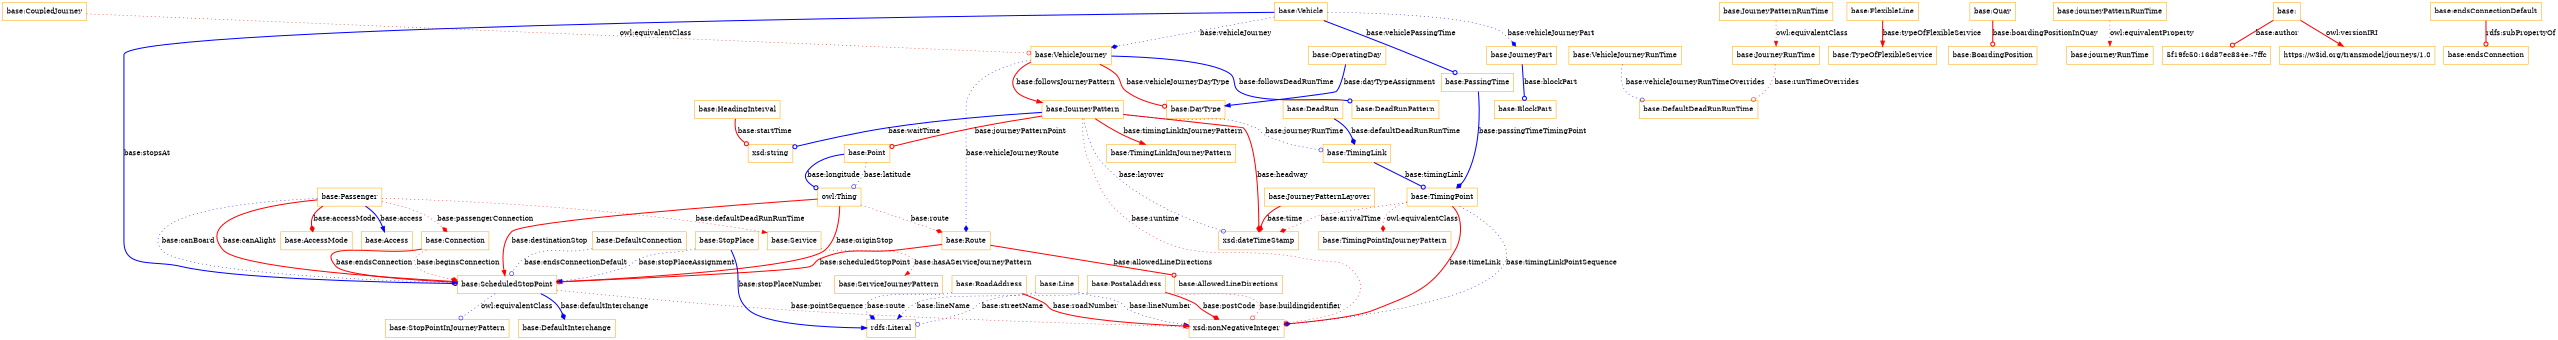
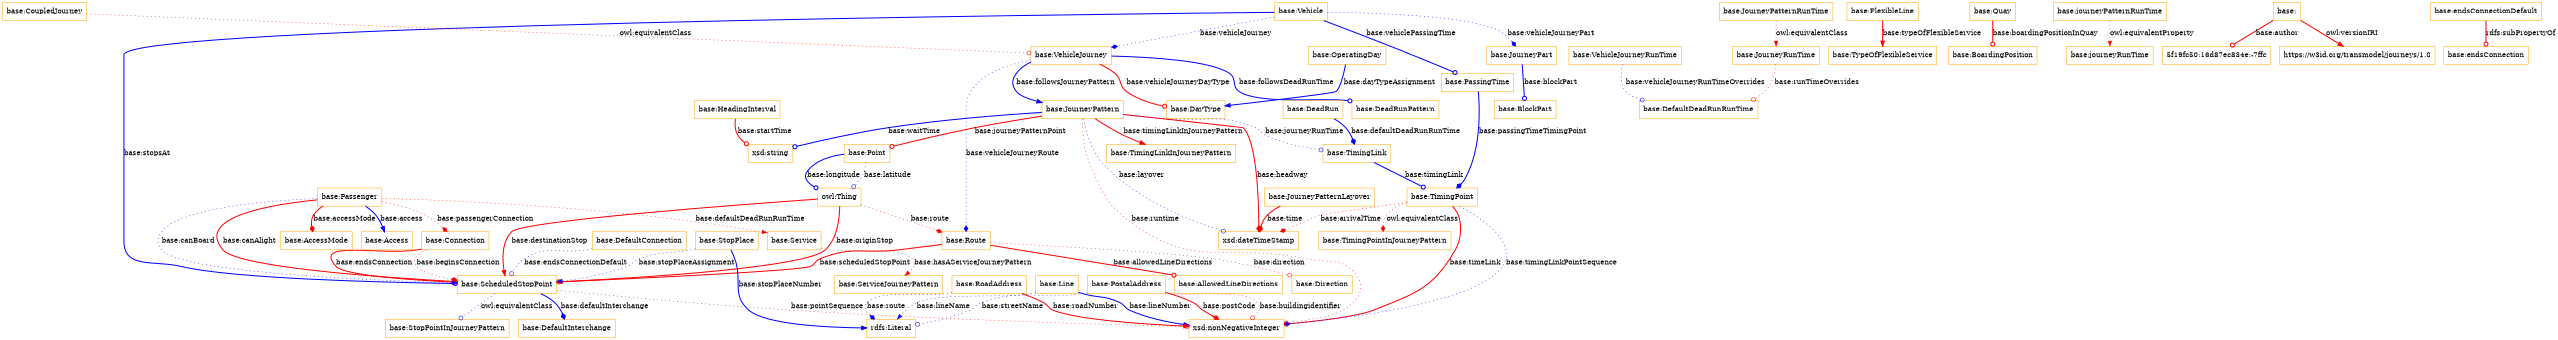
edge "base:VehicleJourney" -> "base:JourneyPattern": color red -> blue
node "base:Direction": added
edge "base:Line" -> "xsd:nonNegativeInteger": style dotted -> bold
